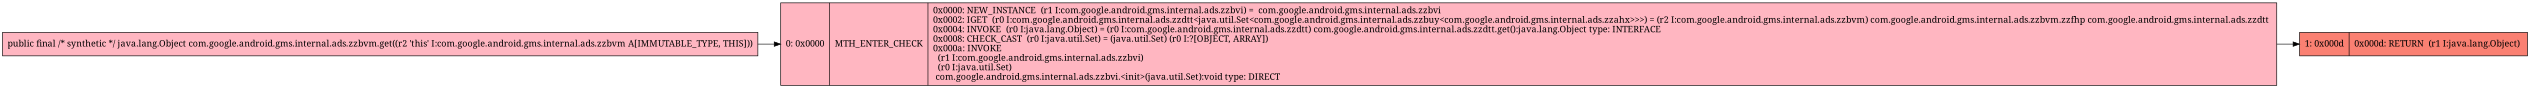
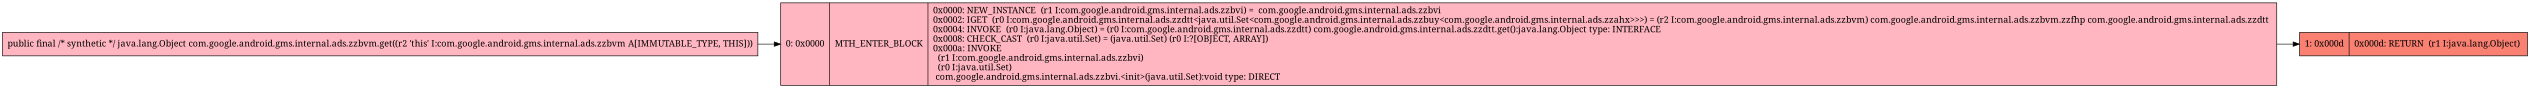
node "0: 0x0000": text "MTH_ENTER_CHECK" -> "MTH_ENTER_BLOCK"
